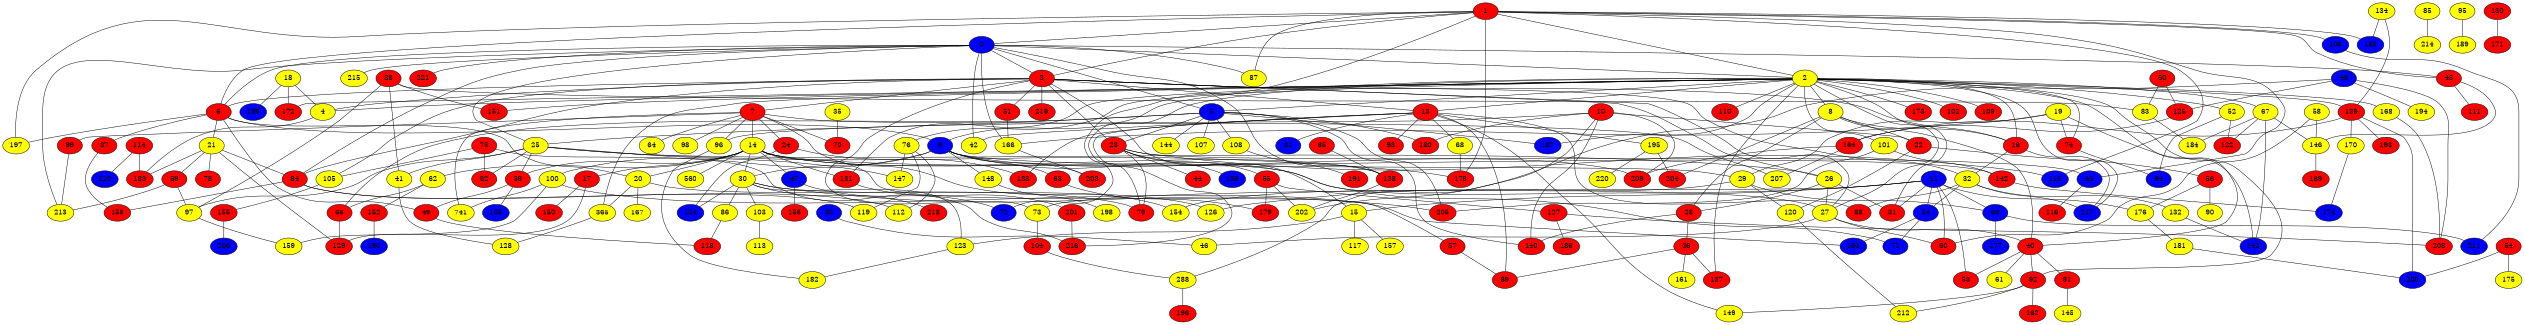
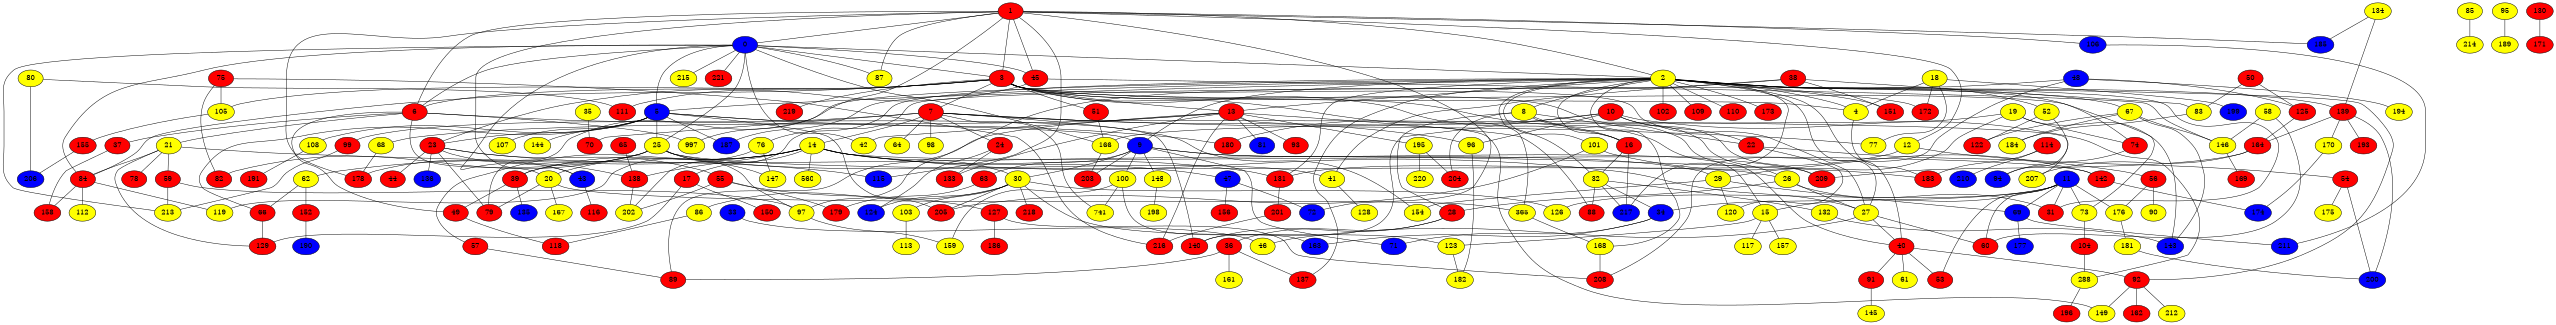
node "80": added
node "197": label "197" -> "997"
node "77": added
node "12": added
edge "76" -- "112": removed
edge "365" -- "128": now "365" -- "168"
edge "120" -- "212": removed
